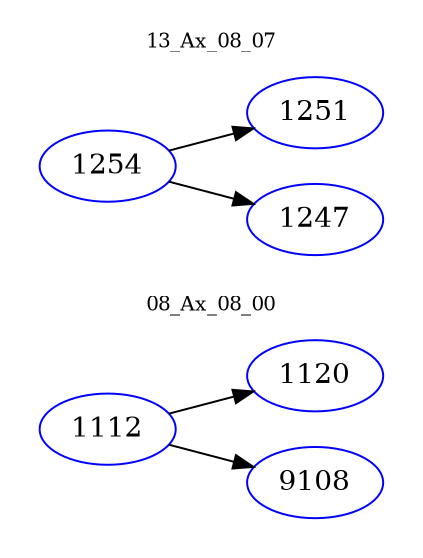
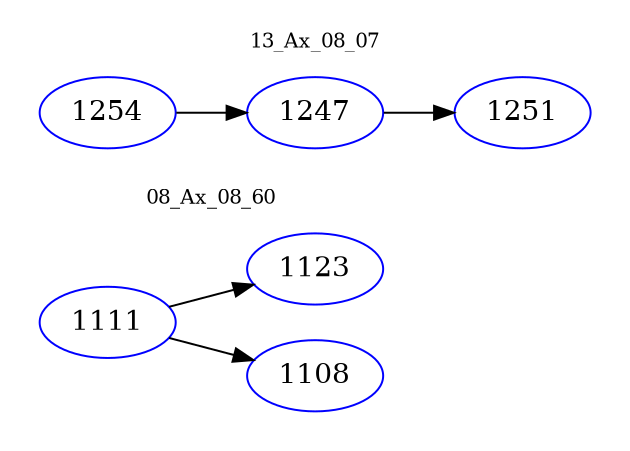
edge "1254" -> "1251": now "1247" -> "1251"
cluster "08_Ax_08_00": label "08_Ax_08_00" -> "08_Ax_08_60"
node "1120": label "1120" -> "1123"
node "1112": label "1112" -> "1111"
node "9108": label "9108" -> "1108"
